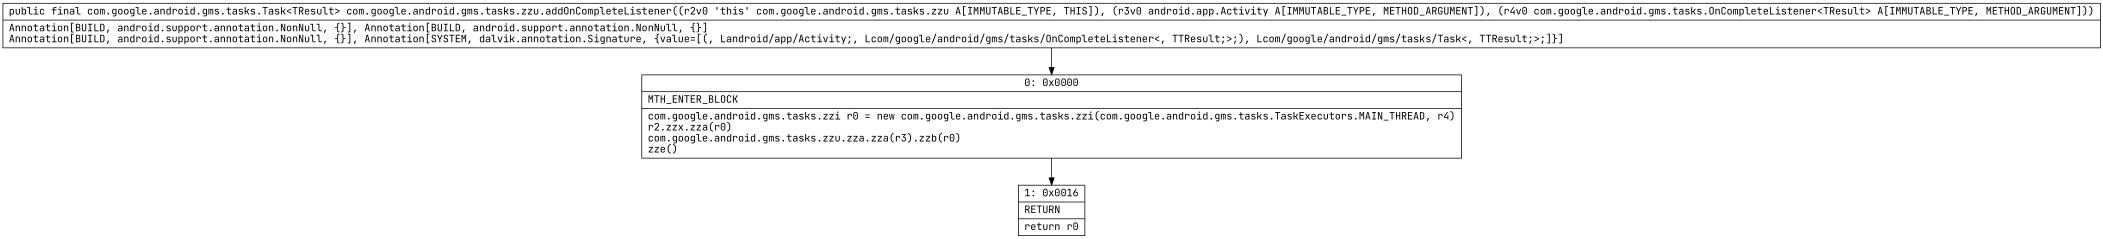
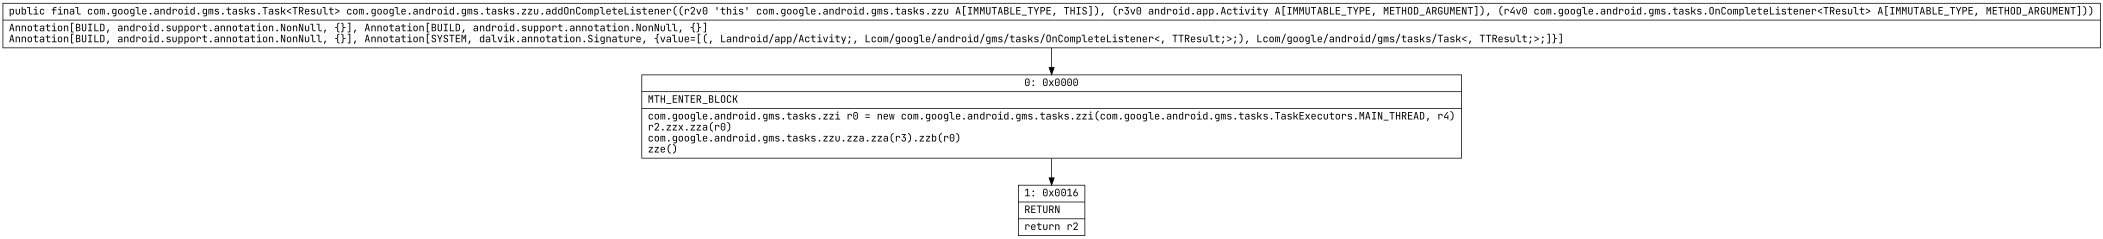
node "1: 0x0016": text "return r0" -> "return r2"
